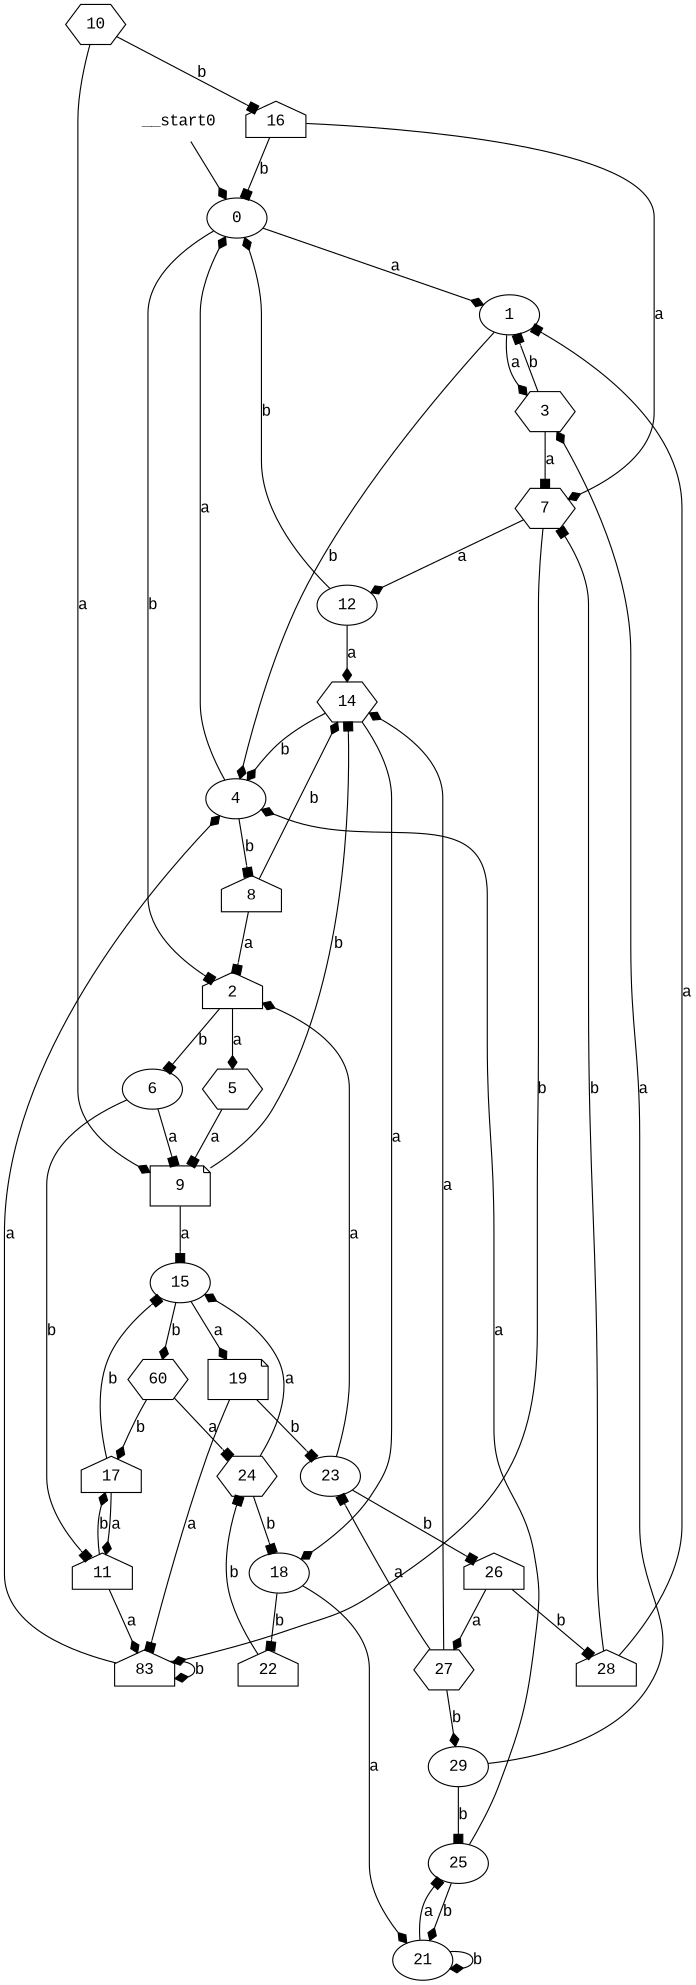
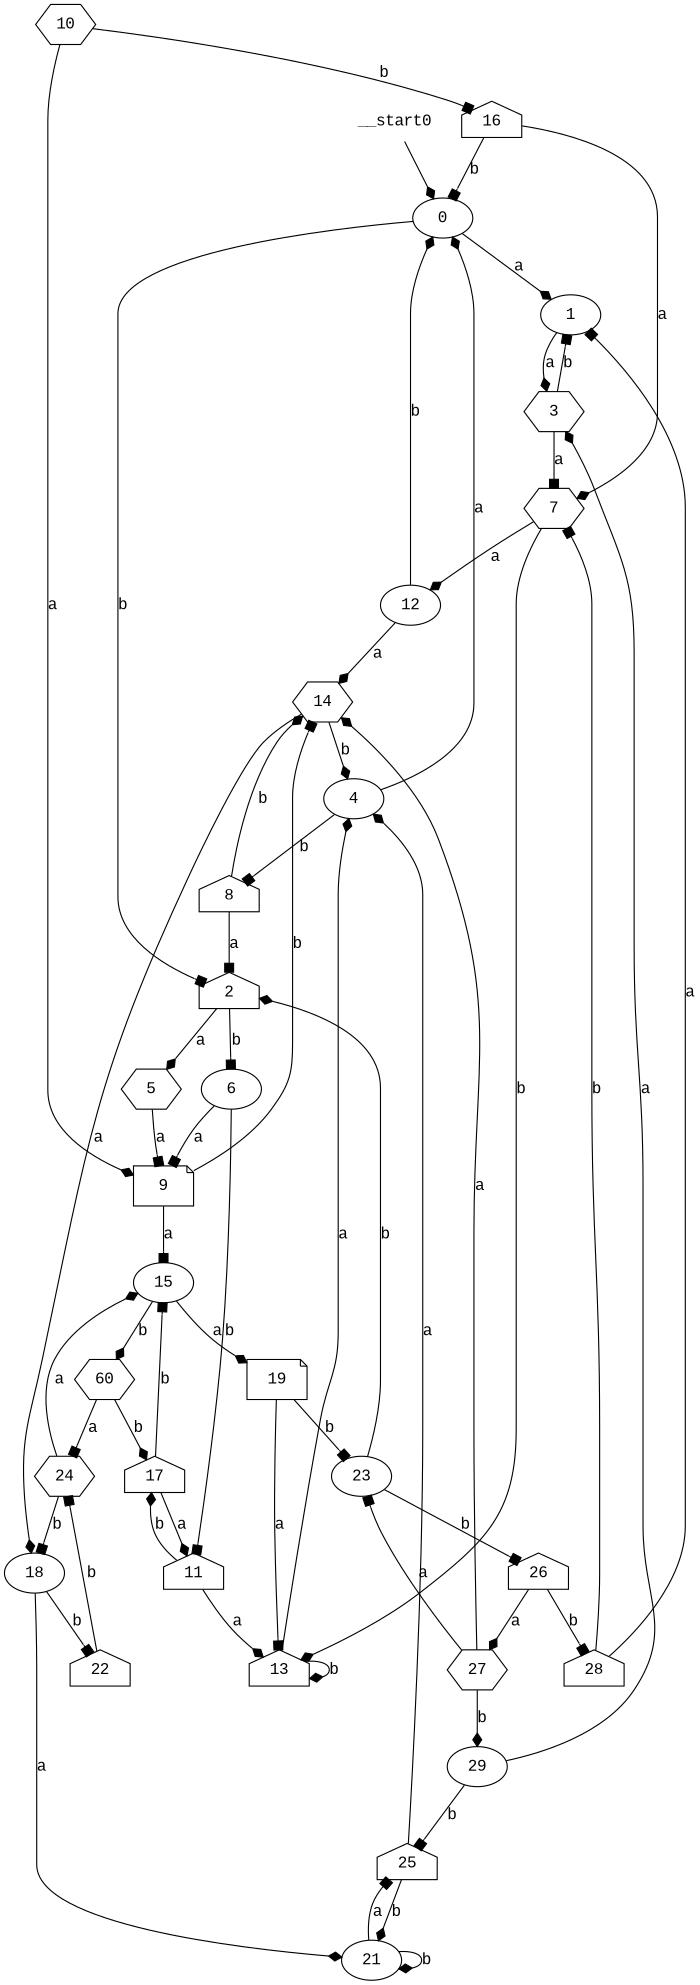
edge "1" -> "4": removed, label "b"
edge "23" -> "2": label "a" -> "b"
node "83": label "83" -> "13"
node "25": shape ellipse -> house
